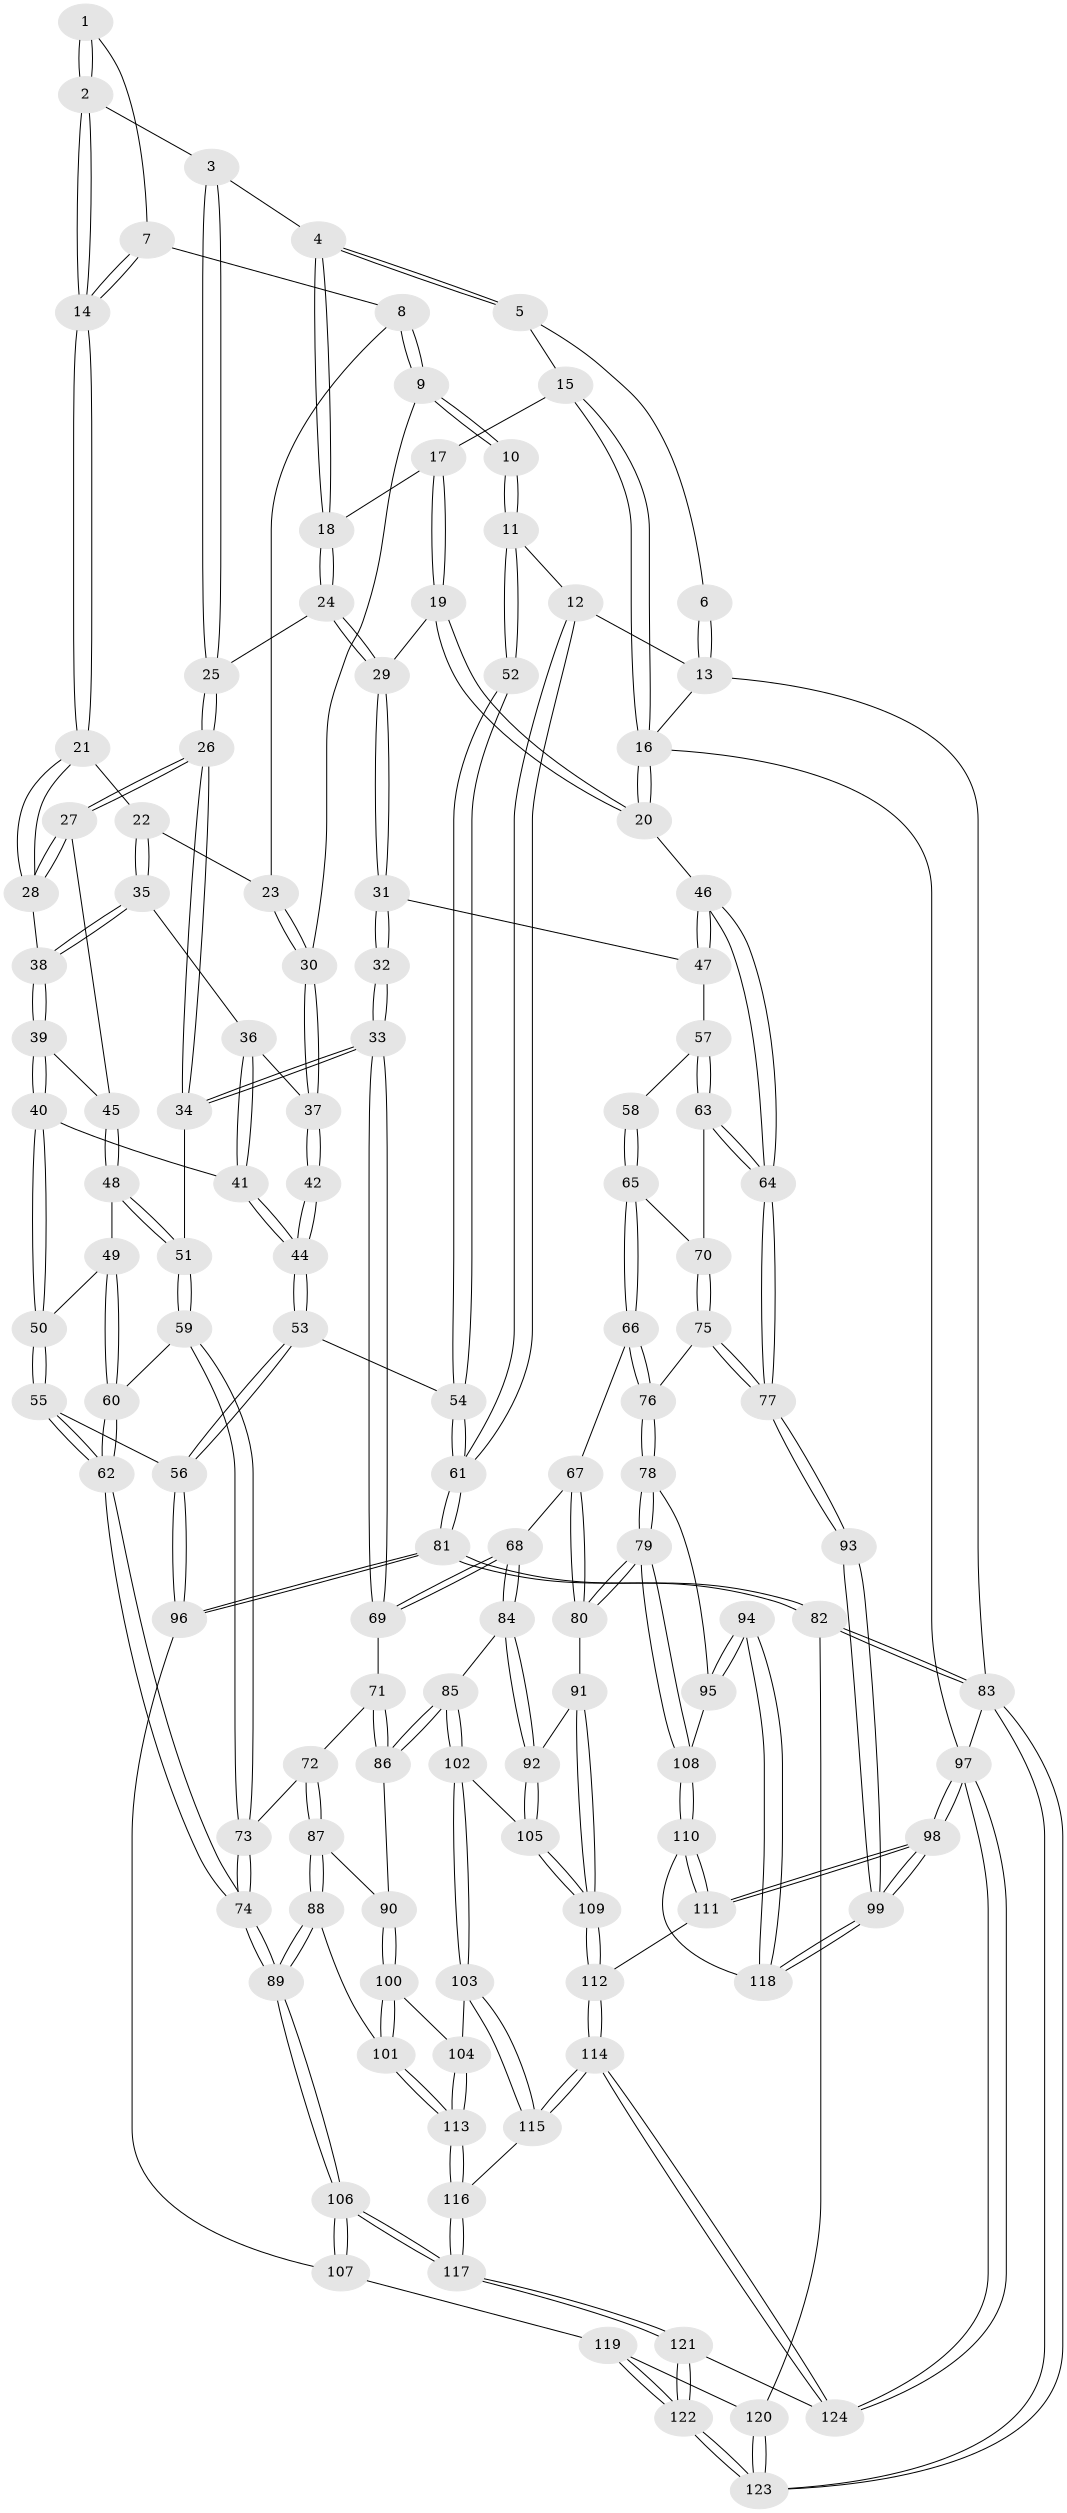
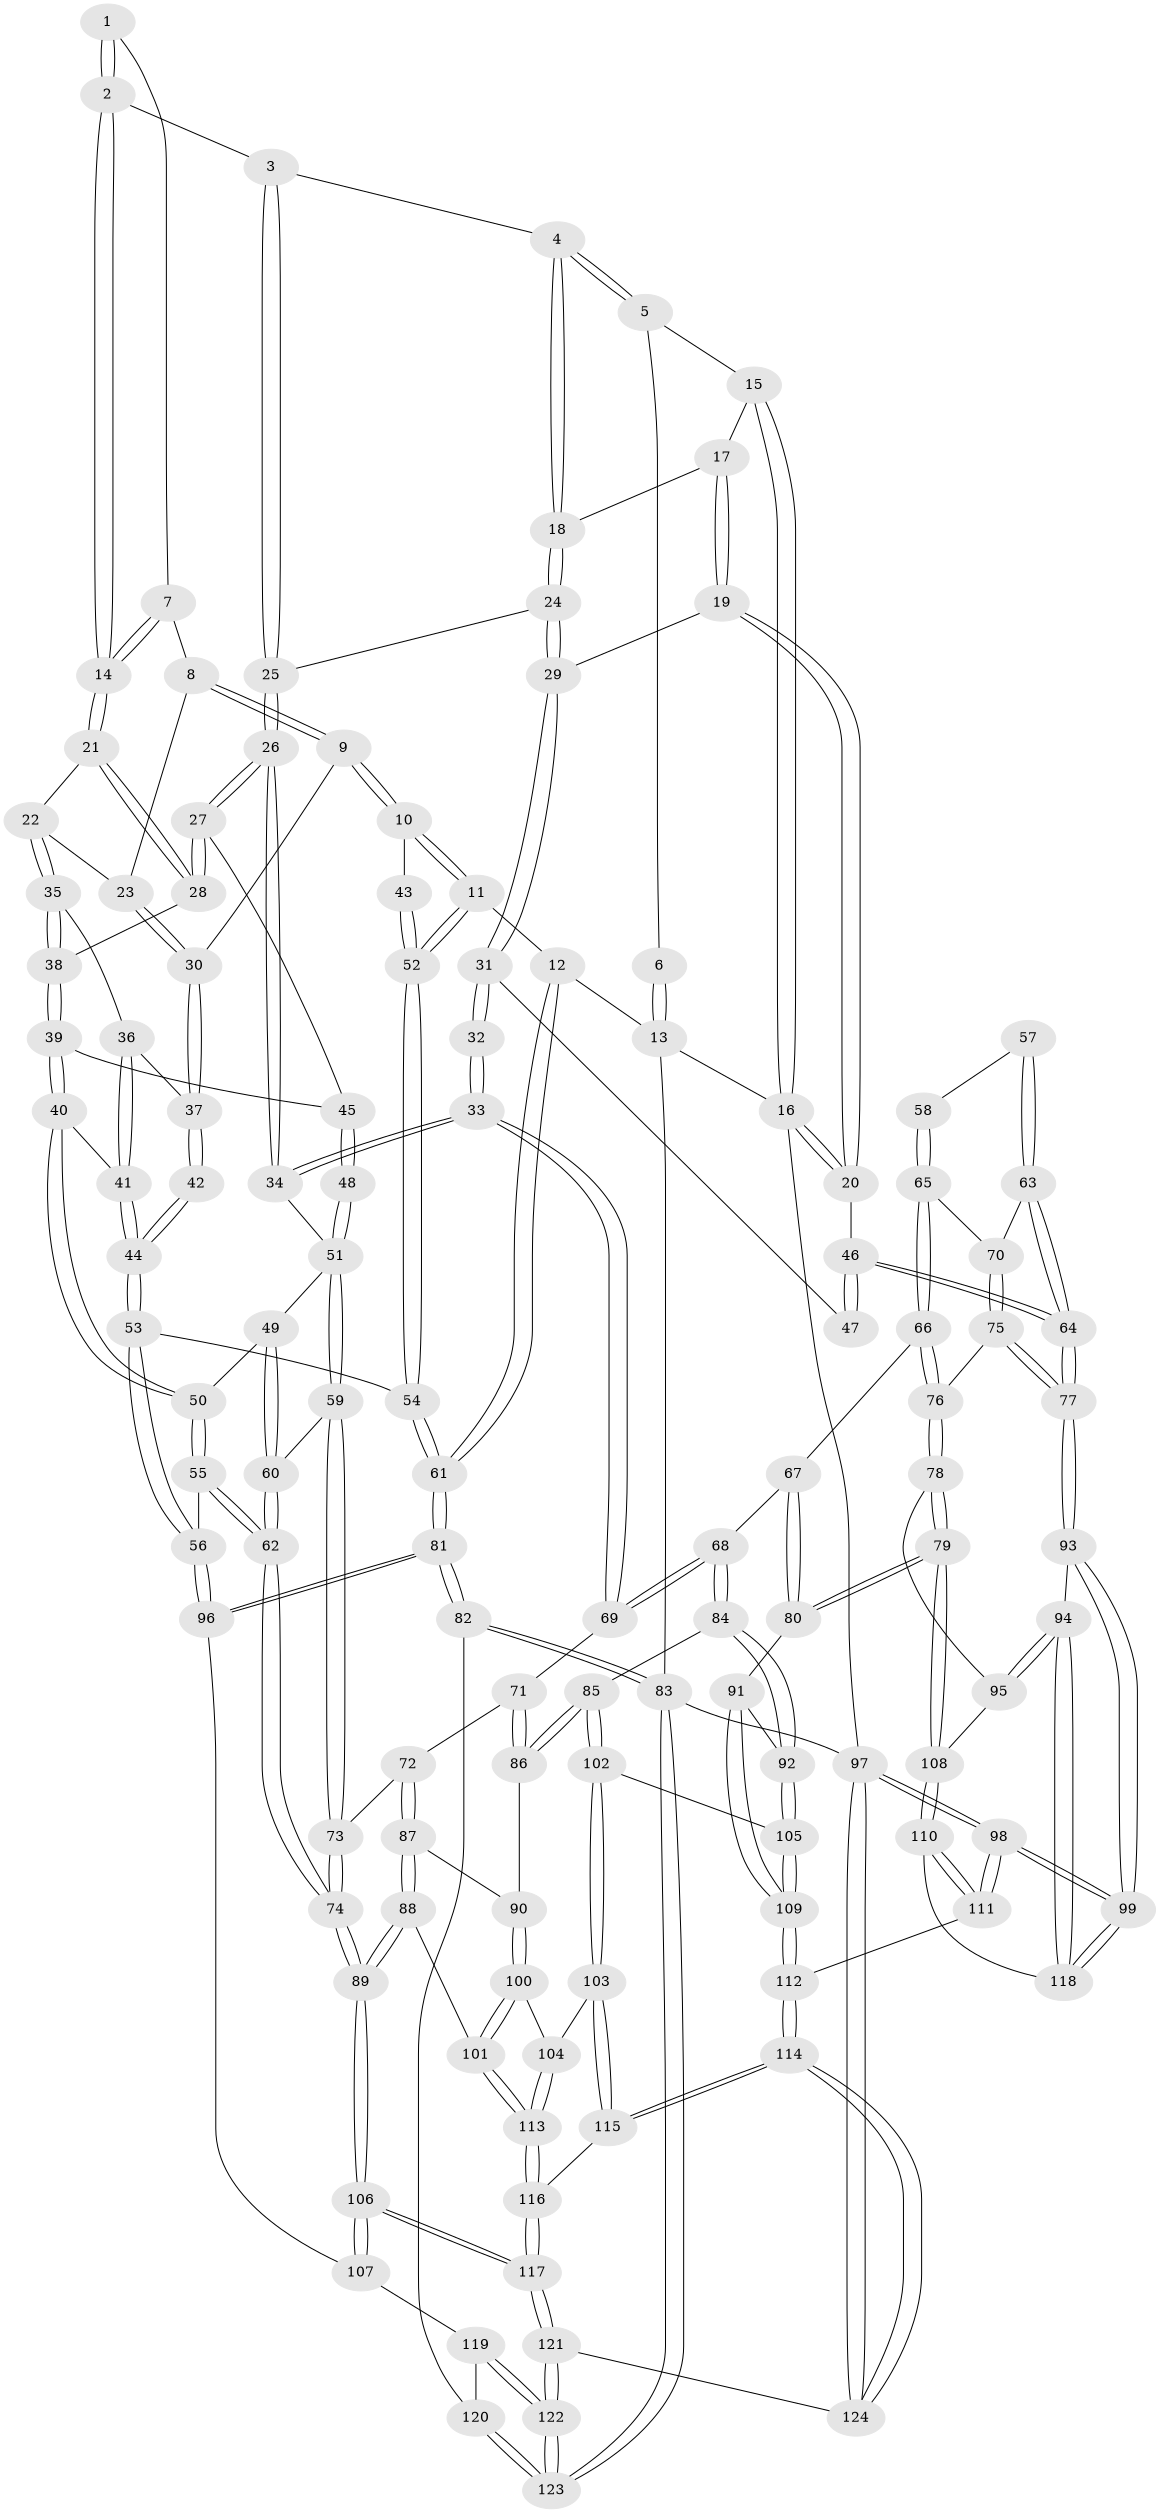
node "43": added
edge "47" -- "57": removed
edge "48" -- "49": now "51" -- "49"
edge "93" -- "94": added
